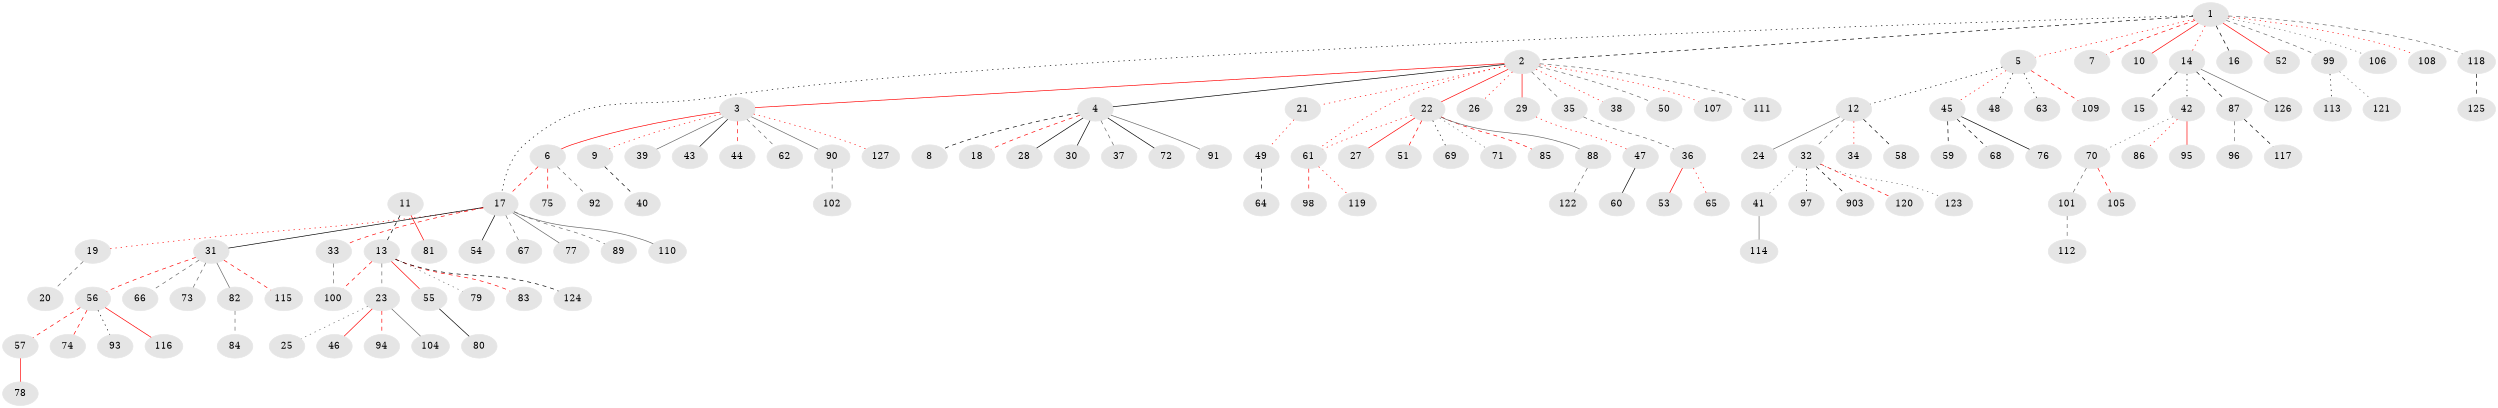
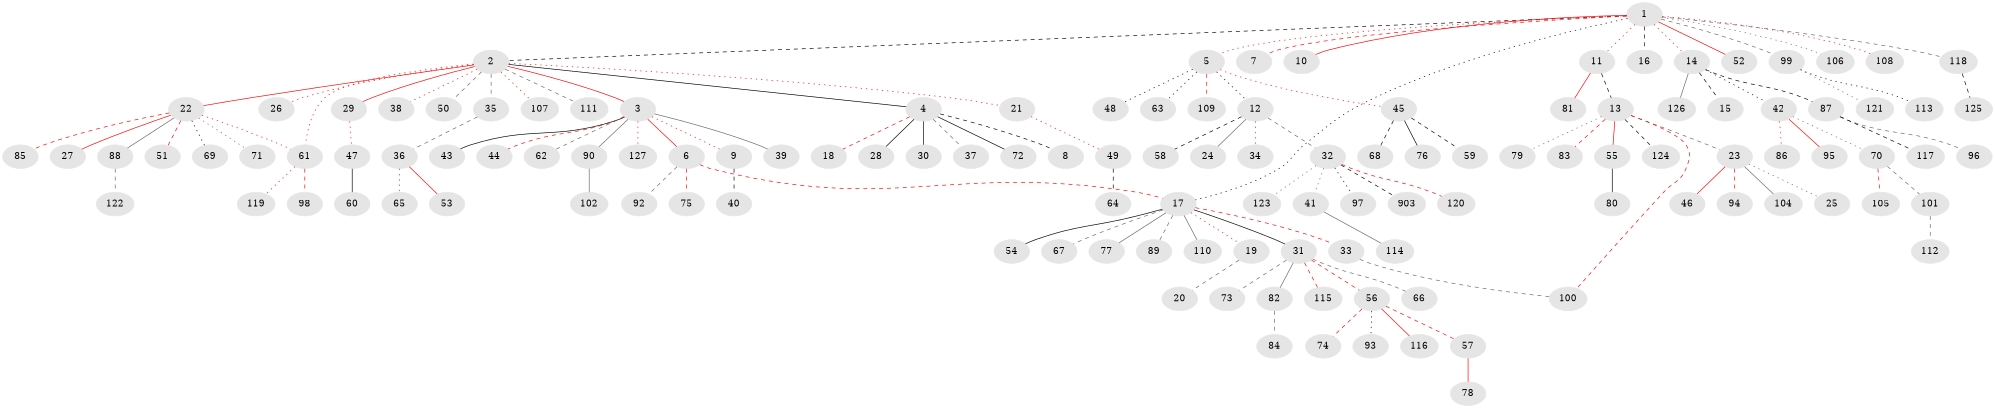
edge "1" -- "11": added
node "91": removed
edge "90" -- "102": style dashed -> solid
